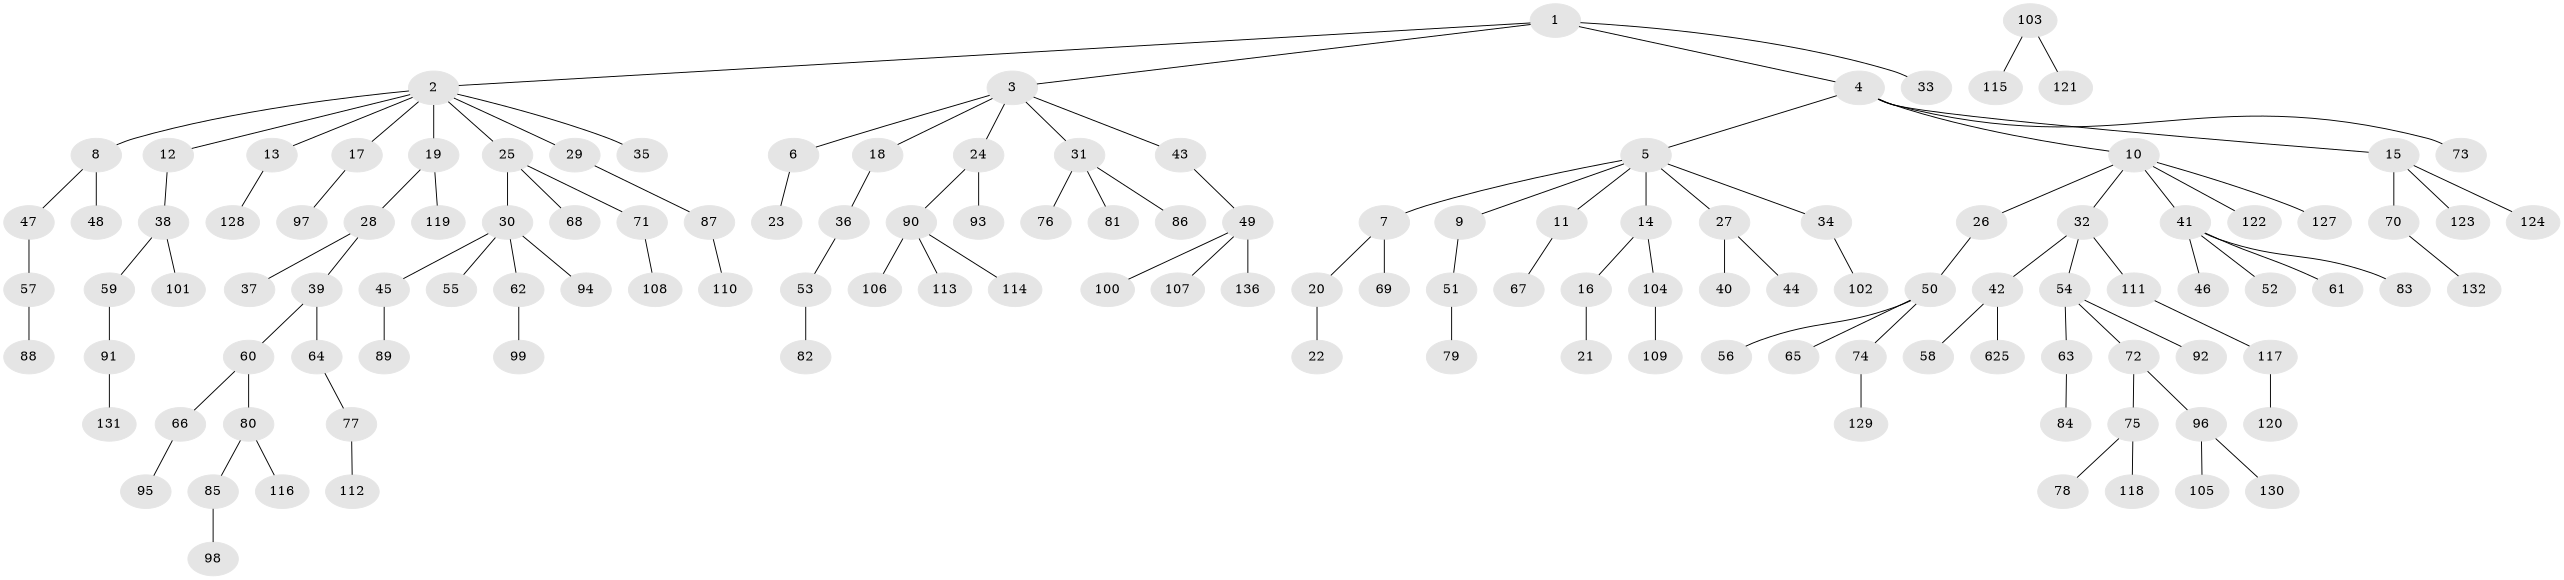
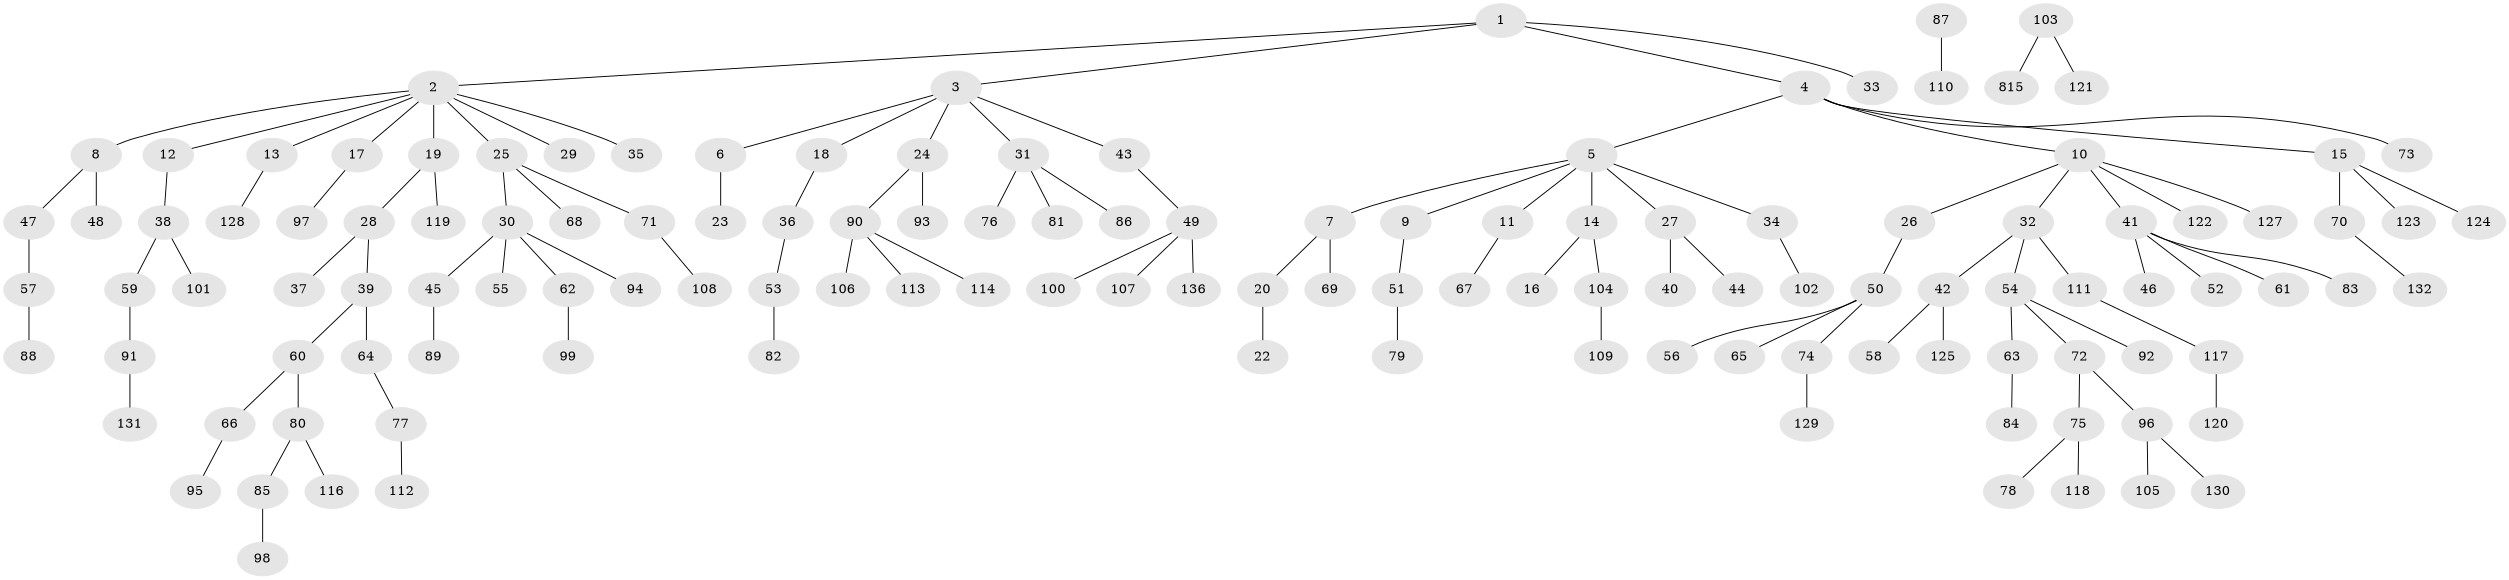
node "115": label "115" -> "815"
edge "29" -- "87": removed
node "21": removed
node "625": label "625" -> "125"
